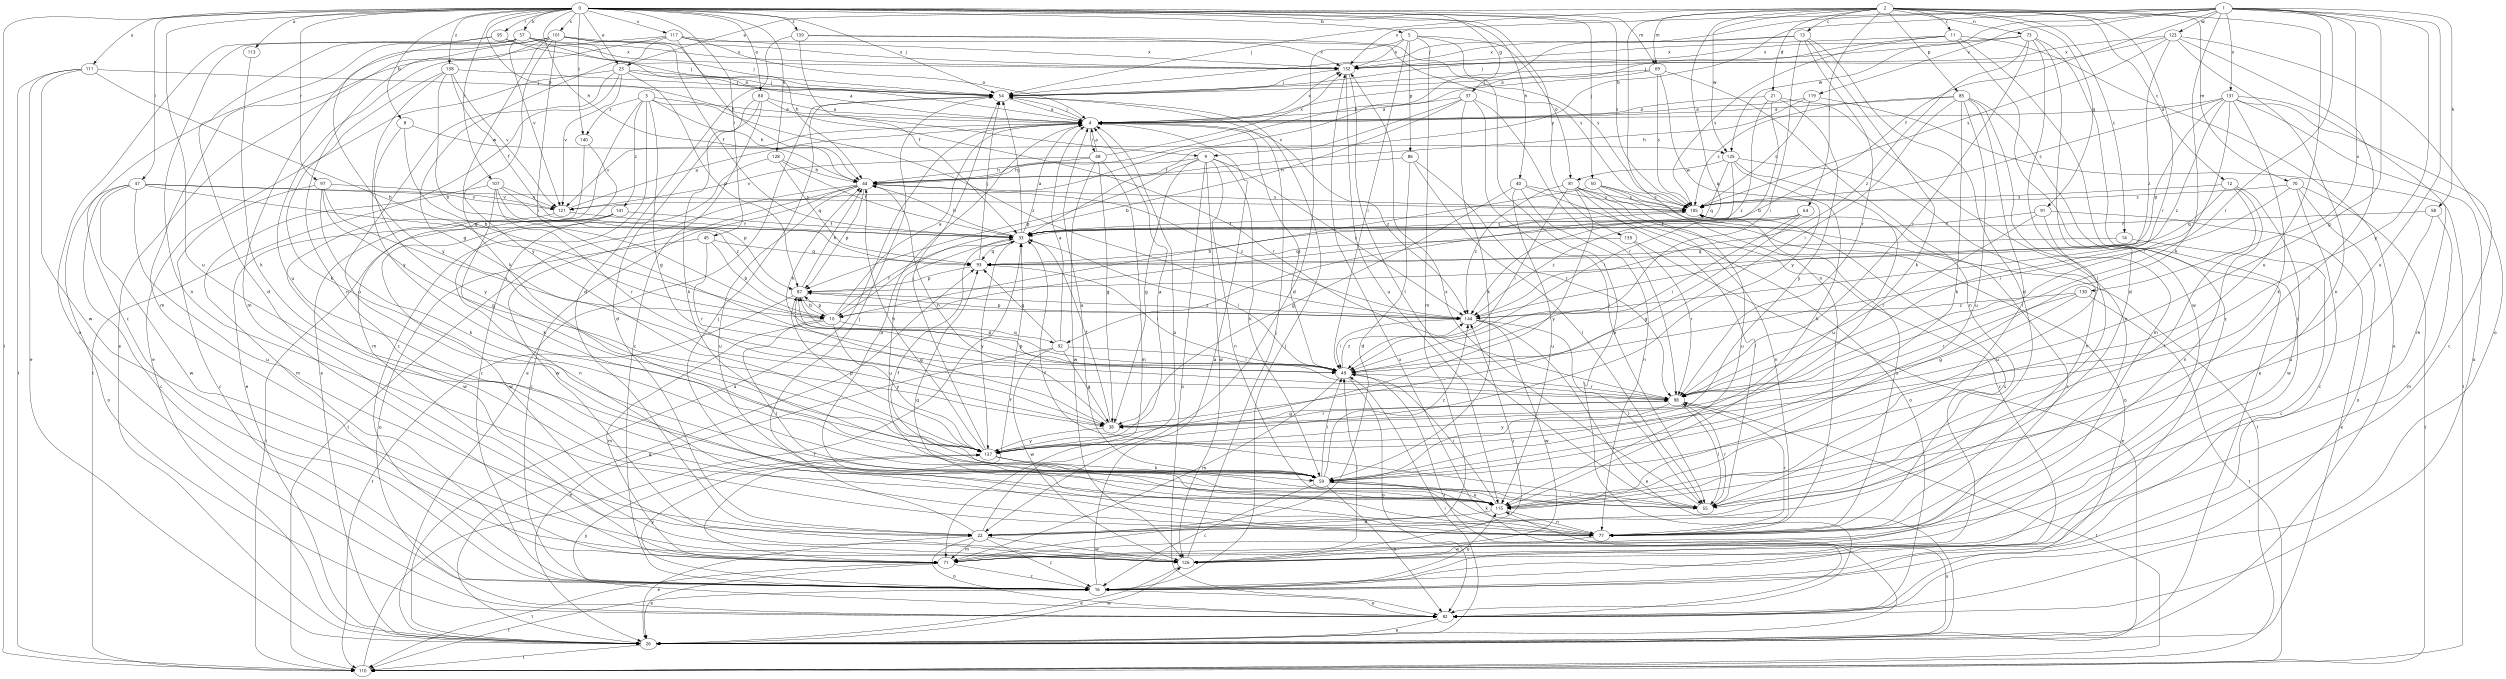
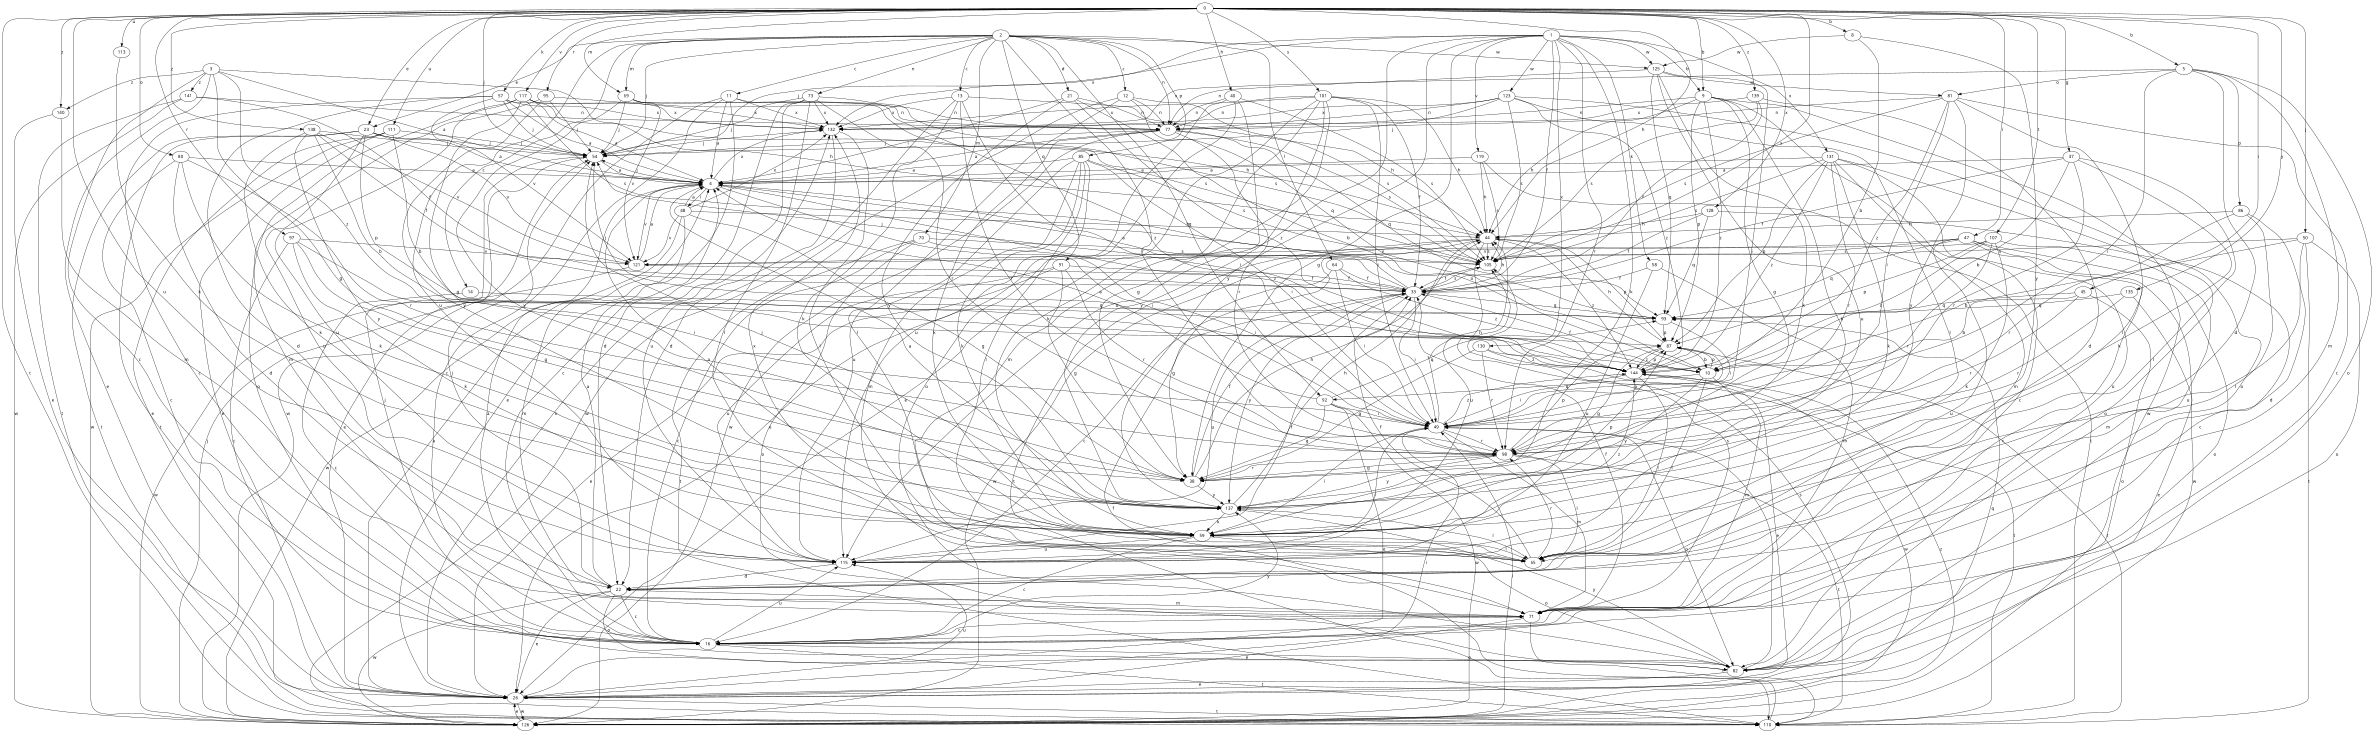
edge "21" -> "4": label "a" -> "i"
edge "91" -> "38": added, label "g"
edge "59" -> "49": reversed
edge "115" -> "77": removed, label "n"
